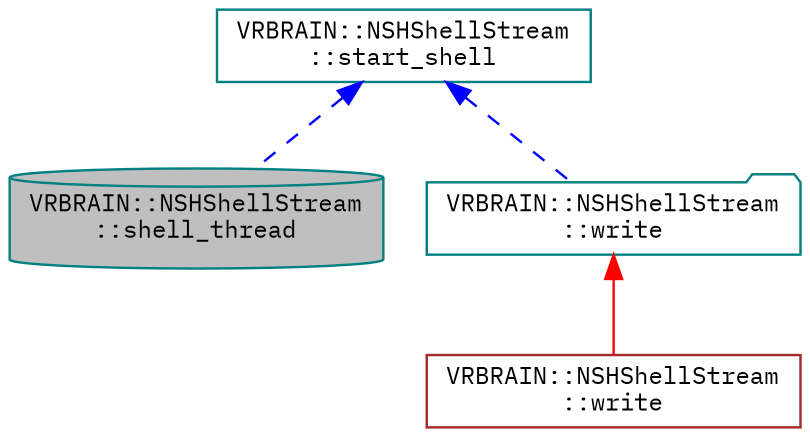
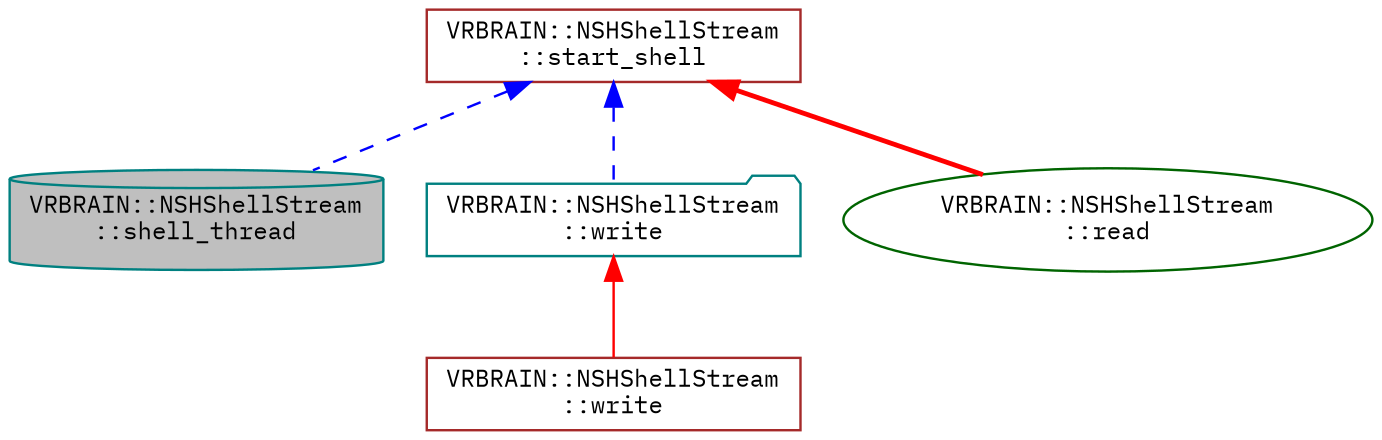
node "VRBRAIN::NSHShellStream ::start_shell": color teal -> brown
node "VRBRAIN::NSHShellStream ::read": added
